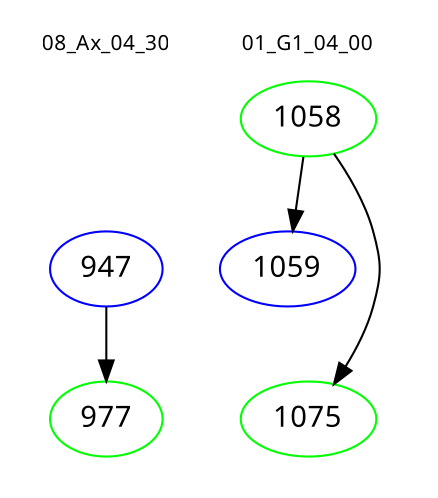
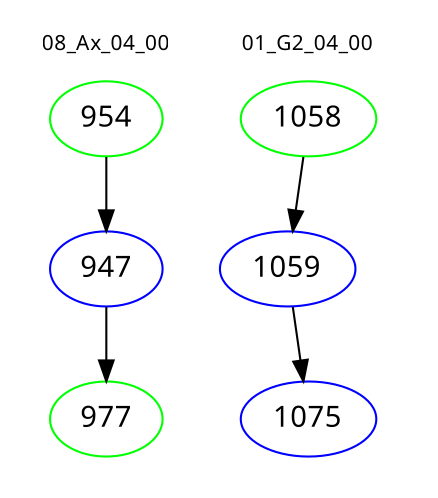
cluster "08_Ax_04_30": label "08_Ax_04_30" -> "08_Ax_04_00"
cluster "01_G1_04_00": label "01_G1_04_00" -> "01_G2_04_00"
node "954": added
edge "1058" -> "1075": now "1059" -> "1075"
node "1075": color green -> blue
